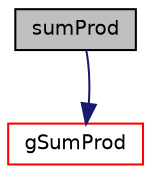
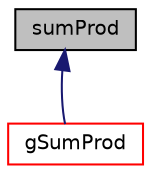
edge "sumProd" -> "gSumProd": reversed
